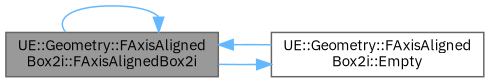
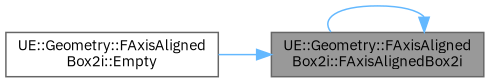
edge "UE::Geometry::FAxisAligned Box2i::FAxisAlignedBox2i" -> "UE::Geometry::FAxisAligned Box2i::Empty": removed
